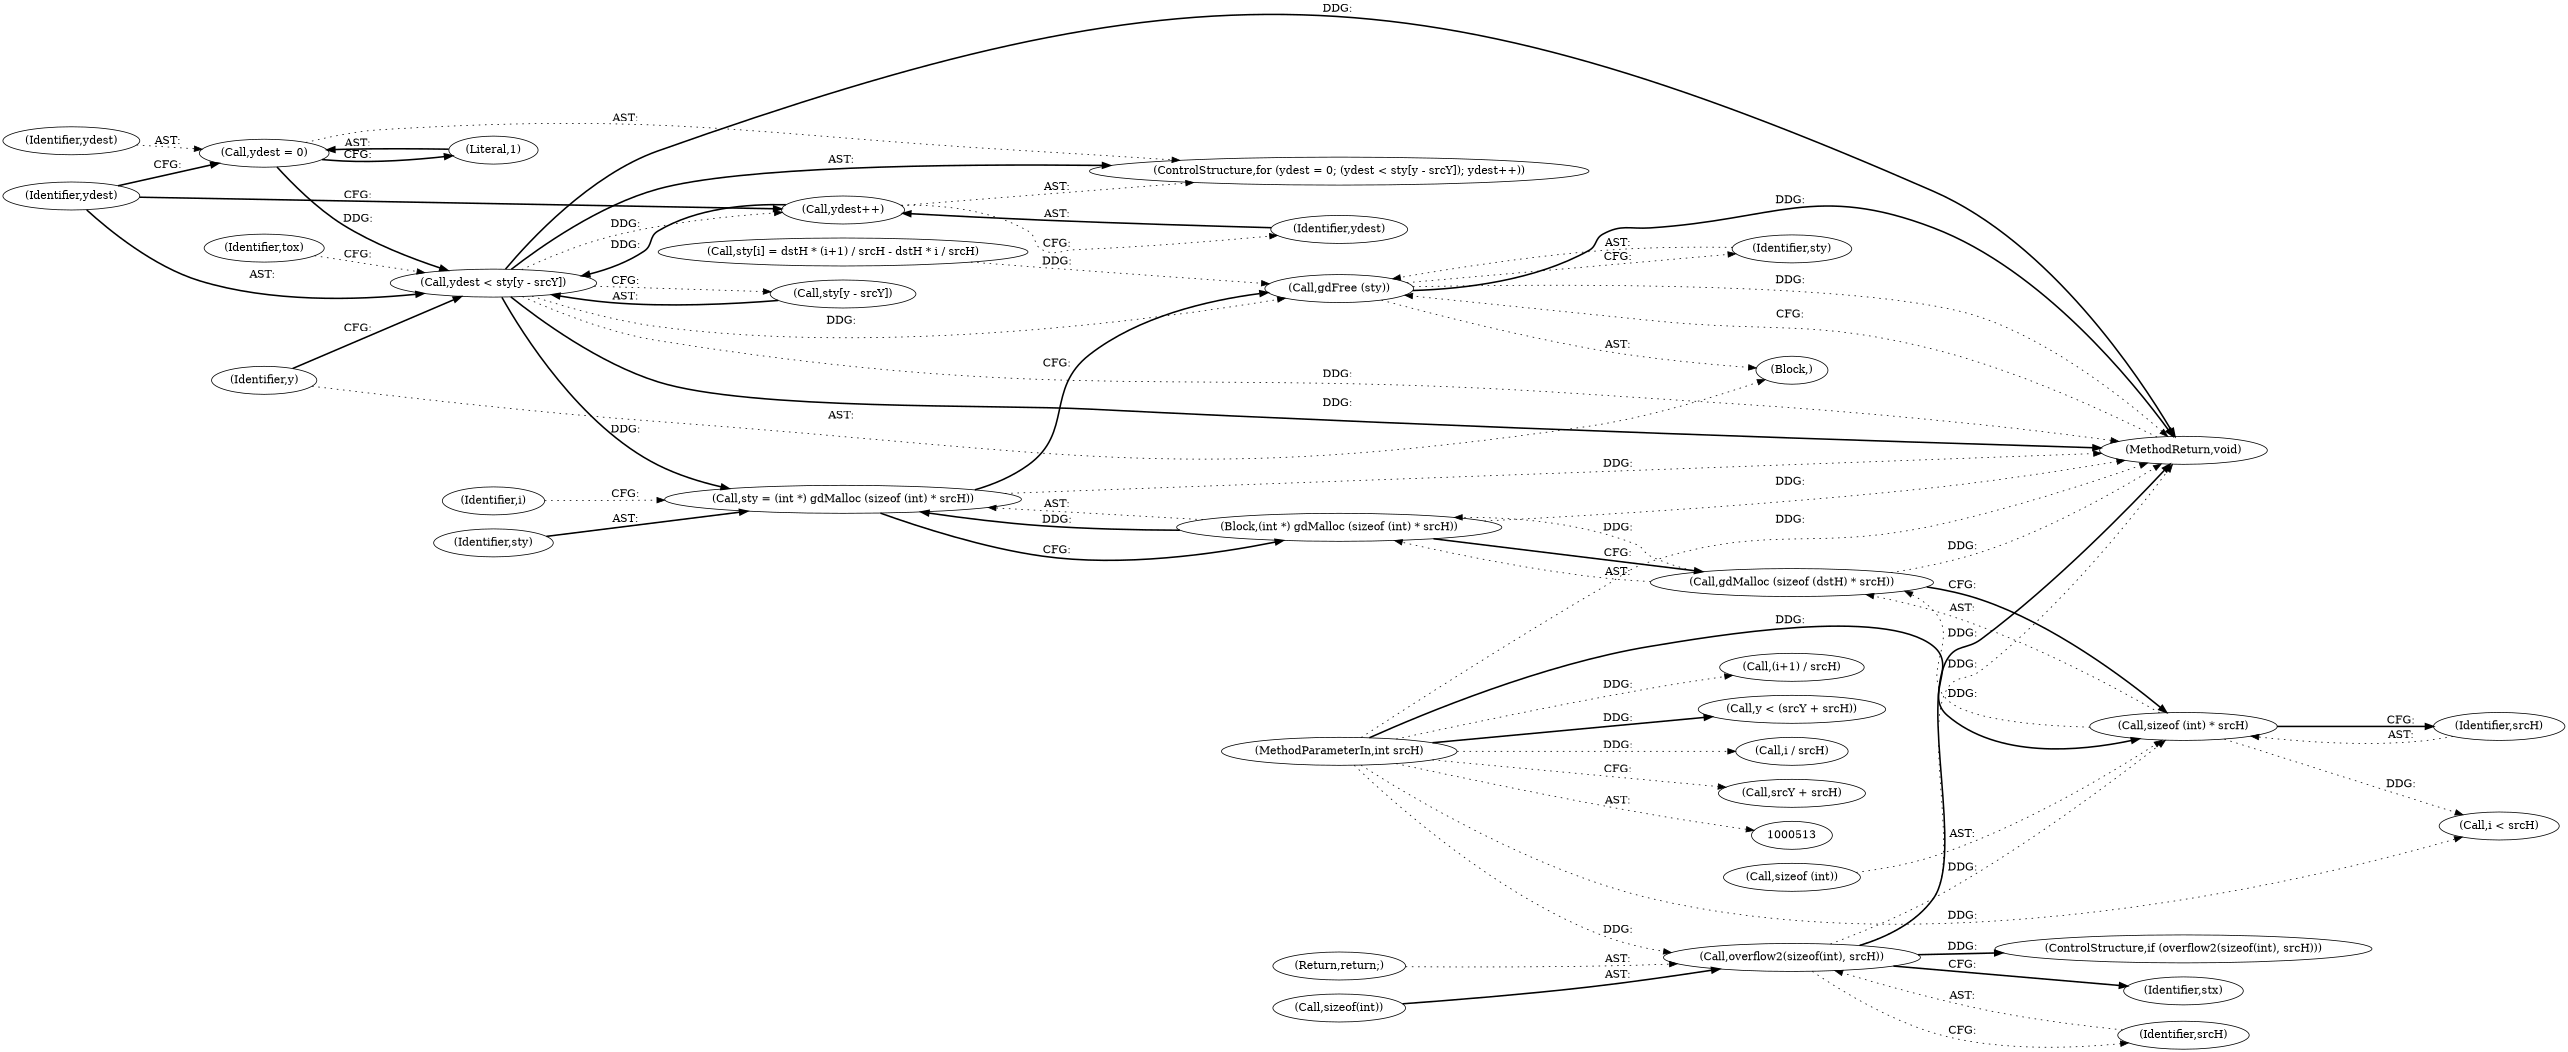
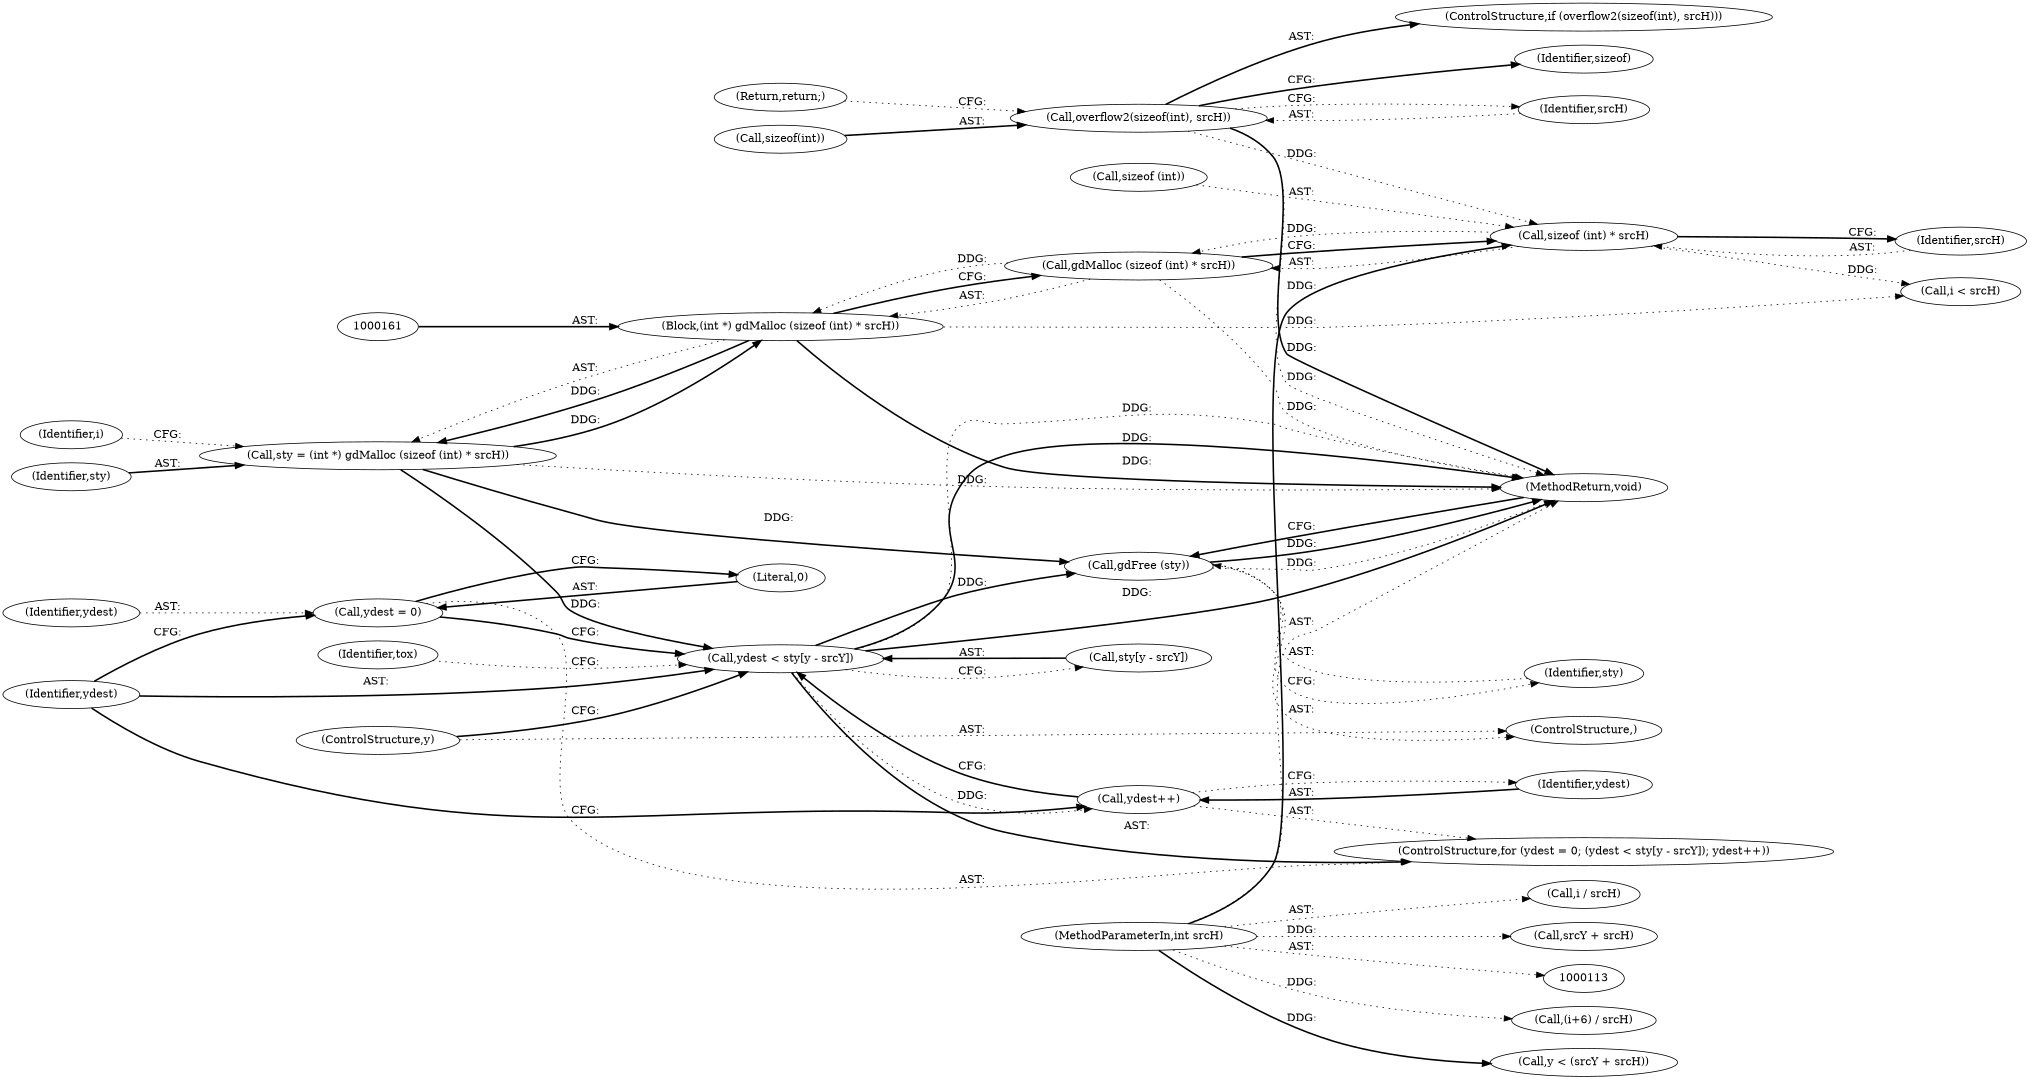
node "(Literal,1)": label "(Literal,1)" -> "(Literal,0)"
edge "(Call,ydest = 0)" -> "(Call,ydest < sty[y - srcY])": label "DDG: " -> "CFG: "
edge "(Call,ydest++)" -> "(Call,ydest < sty[y - srcY])": label "DDG: " -> "CFG: "
node "(Call,sty[i] = dstH * (i+1) / srcH - dstH * i / srcH)": removed
node "1000161": added
edge "(MethodReturn,void)" -> "(Call,gdFree (sty))": style dotted -> bold
edge "(Call,ydest < sty[y - srcY])" -> "(Call,gdFree (sty))": style dotted -> bold
edge "(Call,sty = (int *) gdMalloc (sizeof (int) * srcH))" -> "(Call,gdFree (sty))": label "CFG: " -> "DDG: "
node "(Block,)": label "(Block,)" -> "(ControlStructure,)"
node "(Identifier,y)": label "(Identifier,y)" -> "(ControlStructure,y)"
edge "(Call,ydest < sty[y - srcY])" -> "(Call,sty = (int *) gdMalloc (sizeof (int) * srcH))": reversed
edge "(Block,(int *) gdMalloc (sizeof (int) * srcH))" -> "(MethodReturn,void)": style dotted -> bold
edge "(MethodParameterIn,int srcH)" -> "(MethodReturn,void)": label "DDG: " -> "AST: "
edge "(Call,sty = (int *) gdMalloc (sizeof (int) * srcH))" -> "(Block,(int *) gdMalloc (sizeof (int) * srcH))": label "CFG: " -> "DDG: "
node "(Call,gdMalloc (sizeof (dstH) * srcH))": label "(Call,gdMalloc (sizeof (dstH) * srcH))" -> "(Call,gdMalloc (sizeof (int) * srcH))"
node "(Call,(i+1) / srcH)": label "(Call,(i+1) / srcH)" -> "(Call,(i+6) / srcH)"
edge "(MethodParameterIn,int srcH)" -> "(Call,i / srcH)": label "DDG: " -> "AST: "
edge "(MethodParameterIn,int srcH)" -> "(Call,srcY + srcH)": label "CFG: " -> "DDG: "
node "1000513": label "1000513" -> "1000113"
edge "(MethodParameterIn,int srcH)" -> "(Call,overflow2(sizeof(int), srcH))": removed, label "DDG:"
edge "(MethodParameterIn,int srcH)" -> "(Call,i < srcH)": now "(Block,(int *) gdMalloc (sizeof (int) * srcH))" -> "(Call,i < srcH)"
edge "(Call,overflow2(sizeof(int), srcH))" -> "(ControlStructure,if (overflow2(sizeof(int), srcH)))": label "DDG: " -> "AST: "
edge "(Return,return;)" -> "(Call,overflow2(sizeof(int), srcH))": label "AST: " -> "CFG: "
node "(Identifier,stx)": label "(Identifier,stx)" -> "(Identifier,sizeof)"
